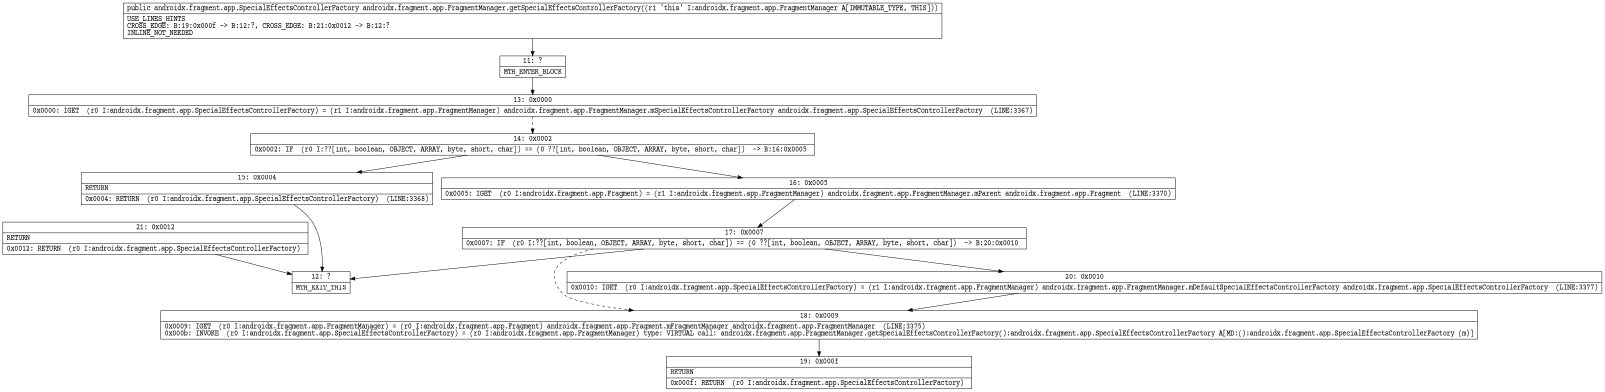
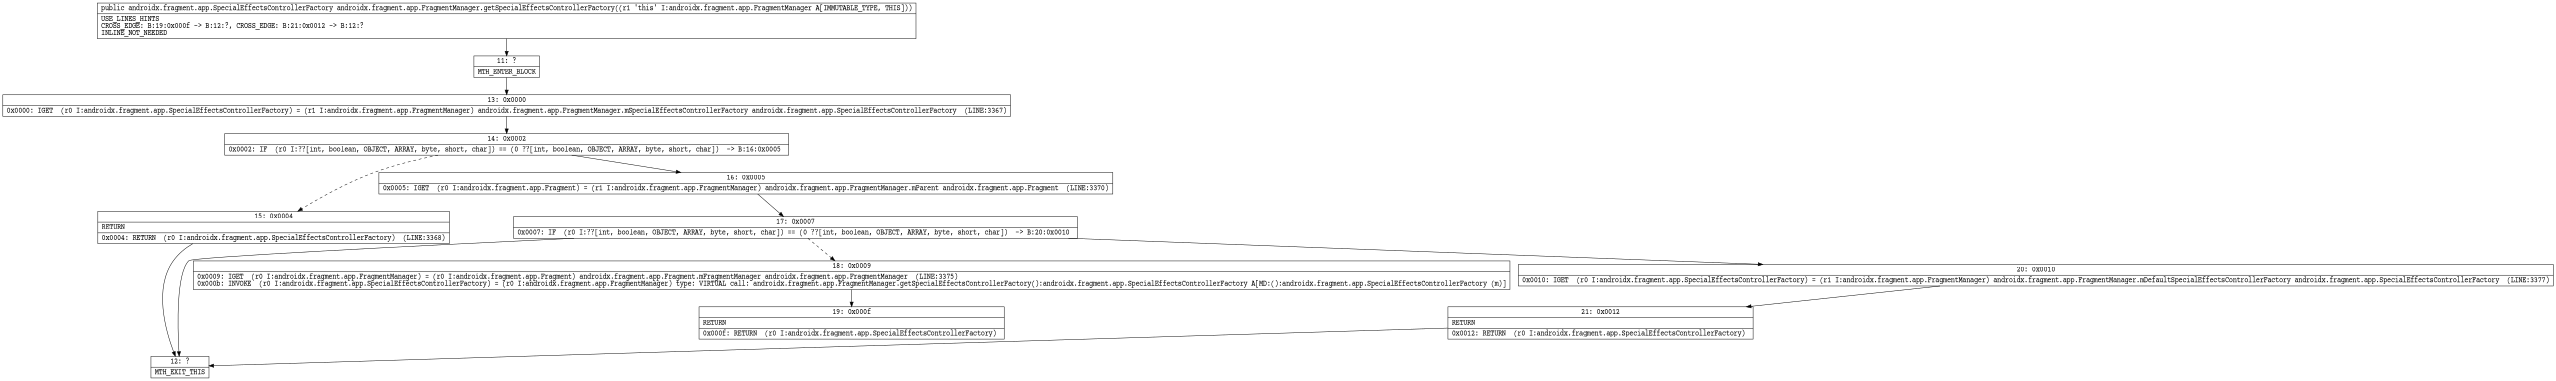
edge "13: 0x0000" -> "14: 0x0002": style dashed -> solid
edge "14: 0x0002" -> "15: 0x0004": style solid -> dashed
edge "20: 0x0010" -> "18: 0x0009": now "20: 0x0010" -> "21: 0x0012"
